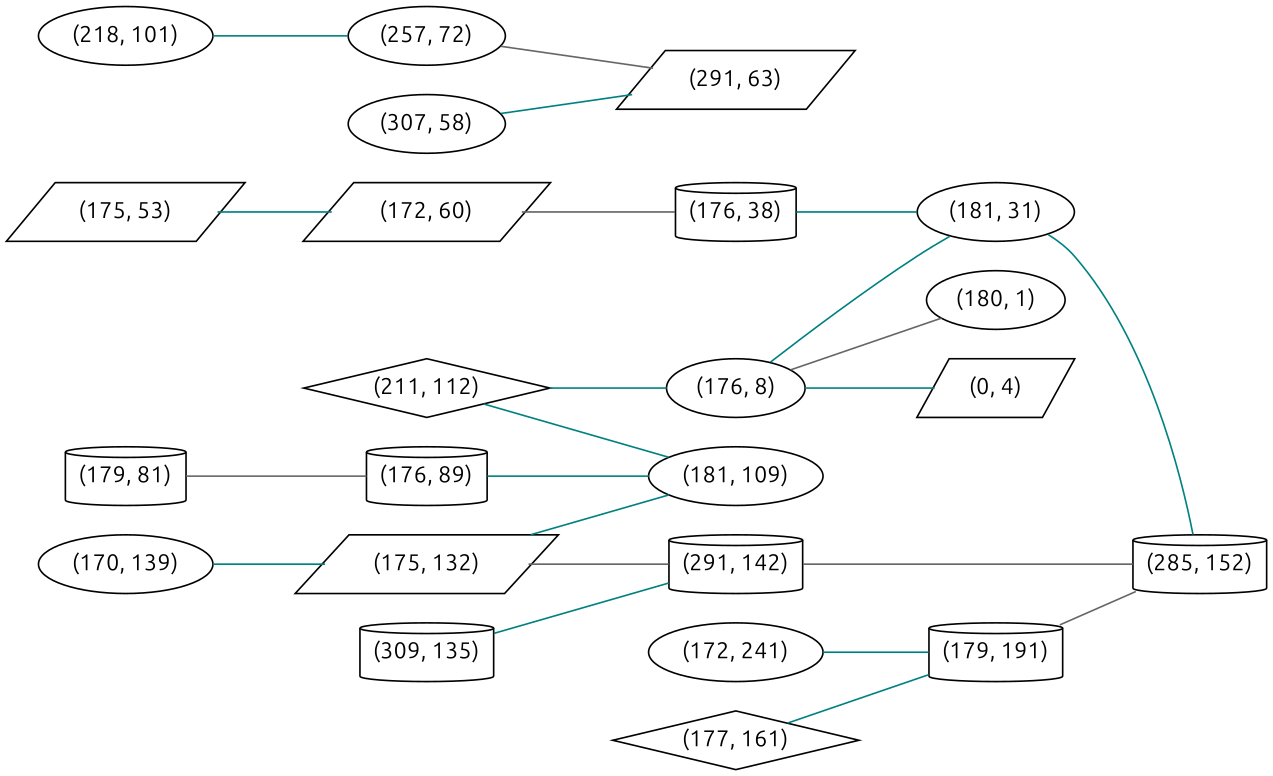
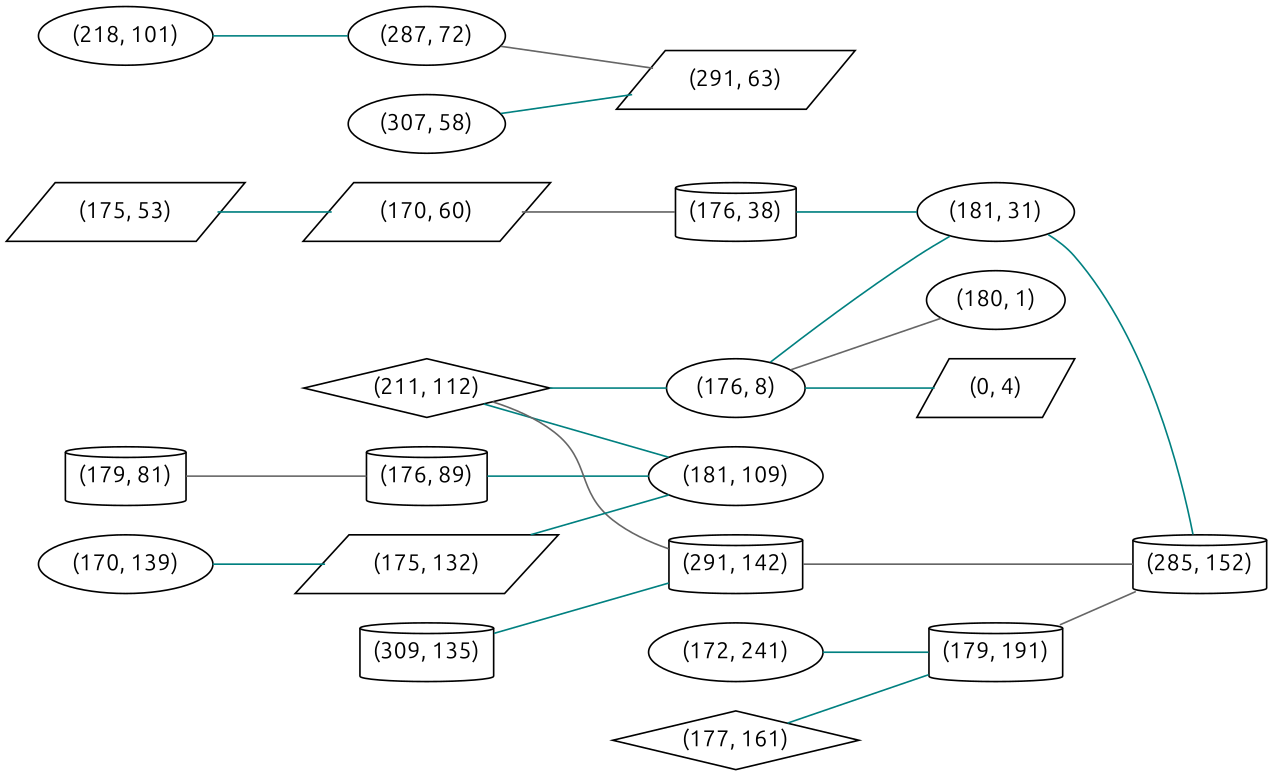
node "(257, 72)": label "(257, 72)" -> "(287, 72)"
node "(172, 60)": label "(172, 60)" -> "(170, 60)"
edge "(175, 132)" -- "(291, 142)": now "(211, 112)" -- "(291, 142)"
